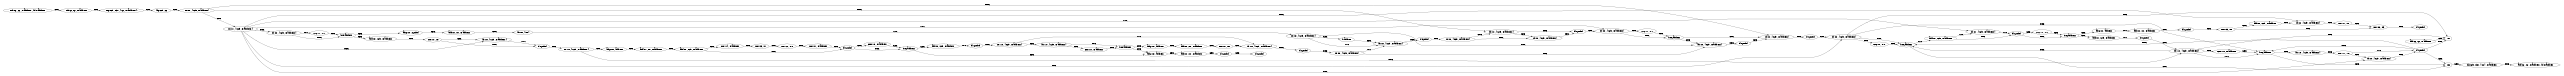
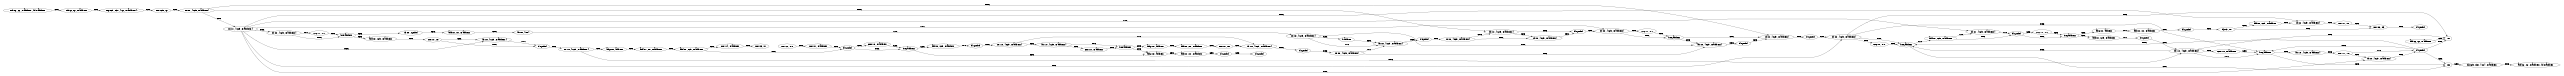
node "ldp x29 , sp": label "ldp x29 , sp" -> "mov x29 , sp"
node "mov x3 , x0": label "mov x3 , x0" -> "ldp x3 , x0"
node "adrp x0 , symbol": label "adrp x0 , symbol" -> "ldr x0 , symbol"
edge "mov x3 , x1" -> "mov x2 , # 0": removed, label "CFG"
